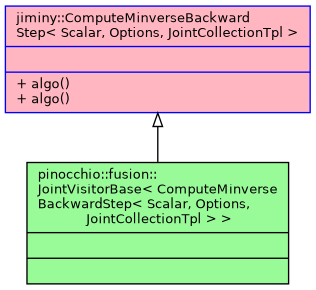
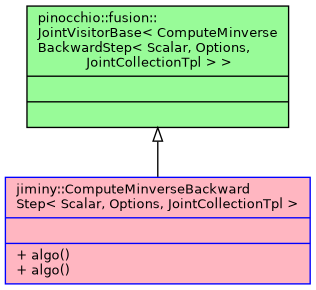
edge "pinocchio::fusion::" -> "jiminy::ComputeMinverseBackward": reversed
